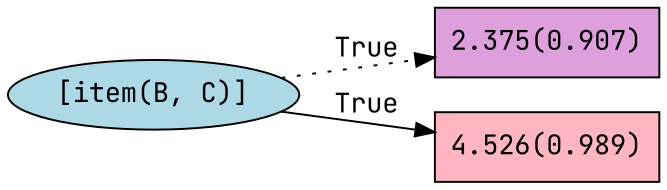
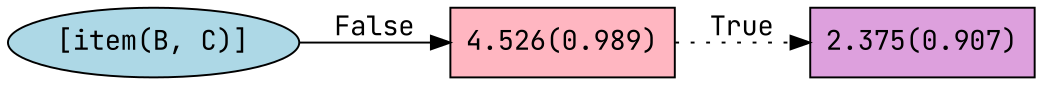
edge "[item(B, C)]" -> "2.375(0.907)": now "4.526(0.989)" -> "2.375(0.907)"
edge "[item(B, C)]" -> "4.526(0.989)": label "True" -> "False"
